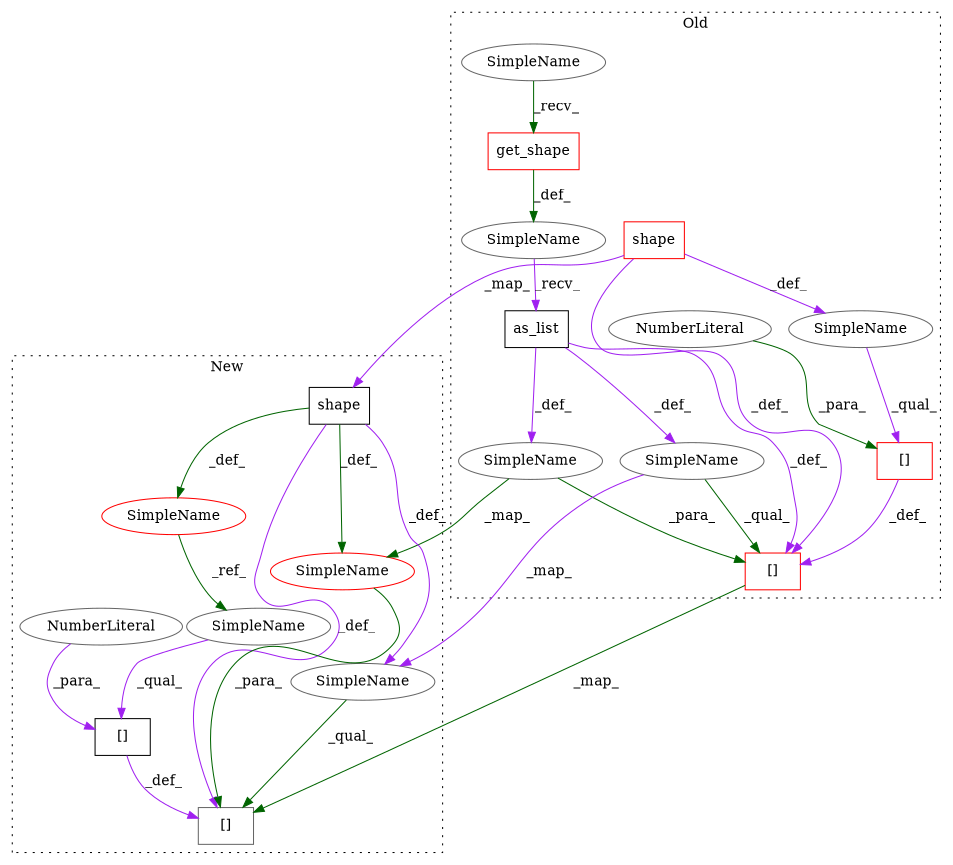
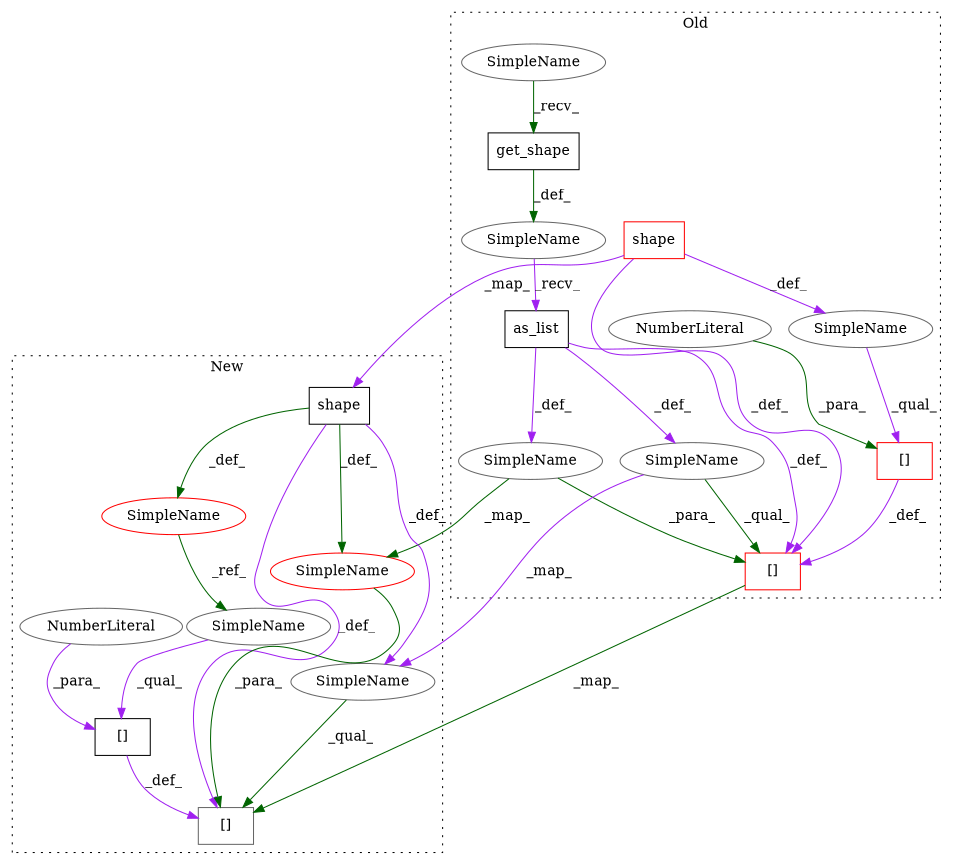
node "get_shape": color red -> black
